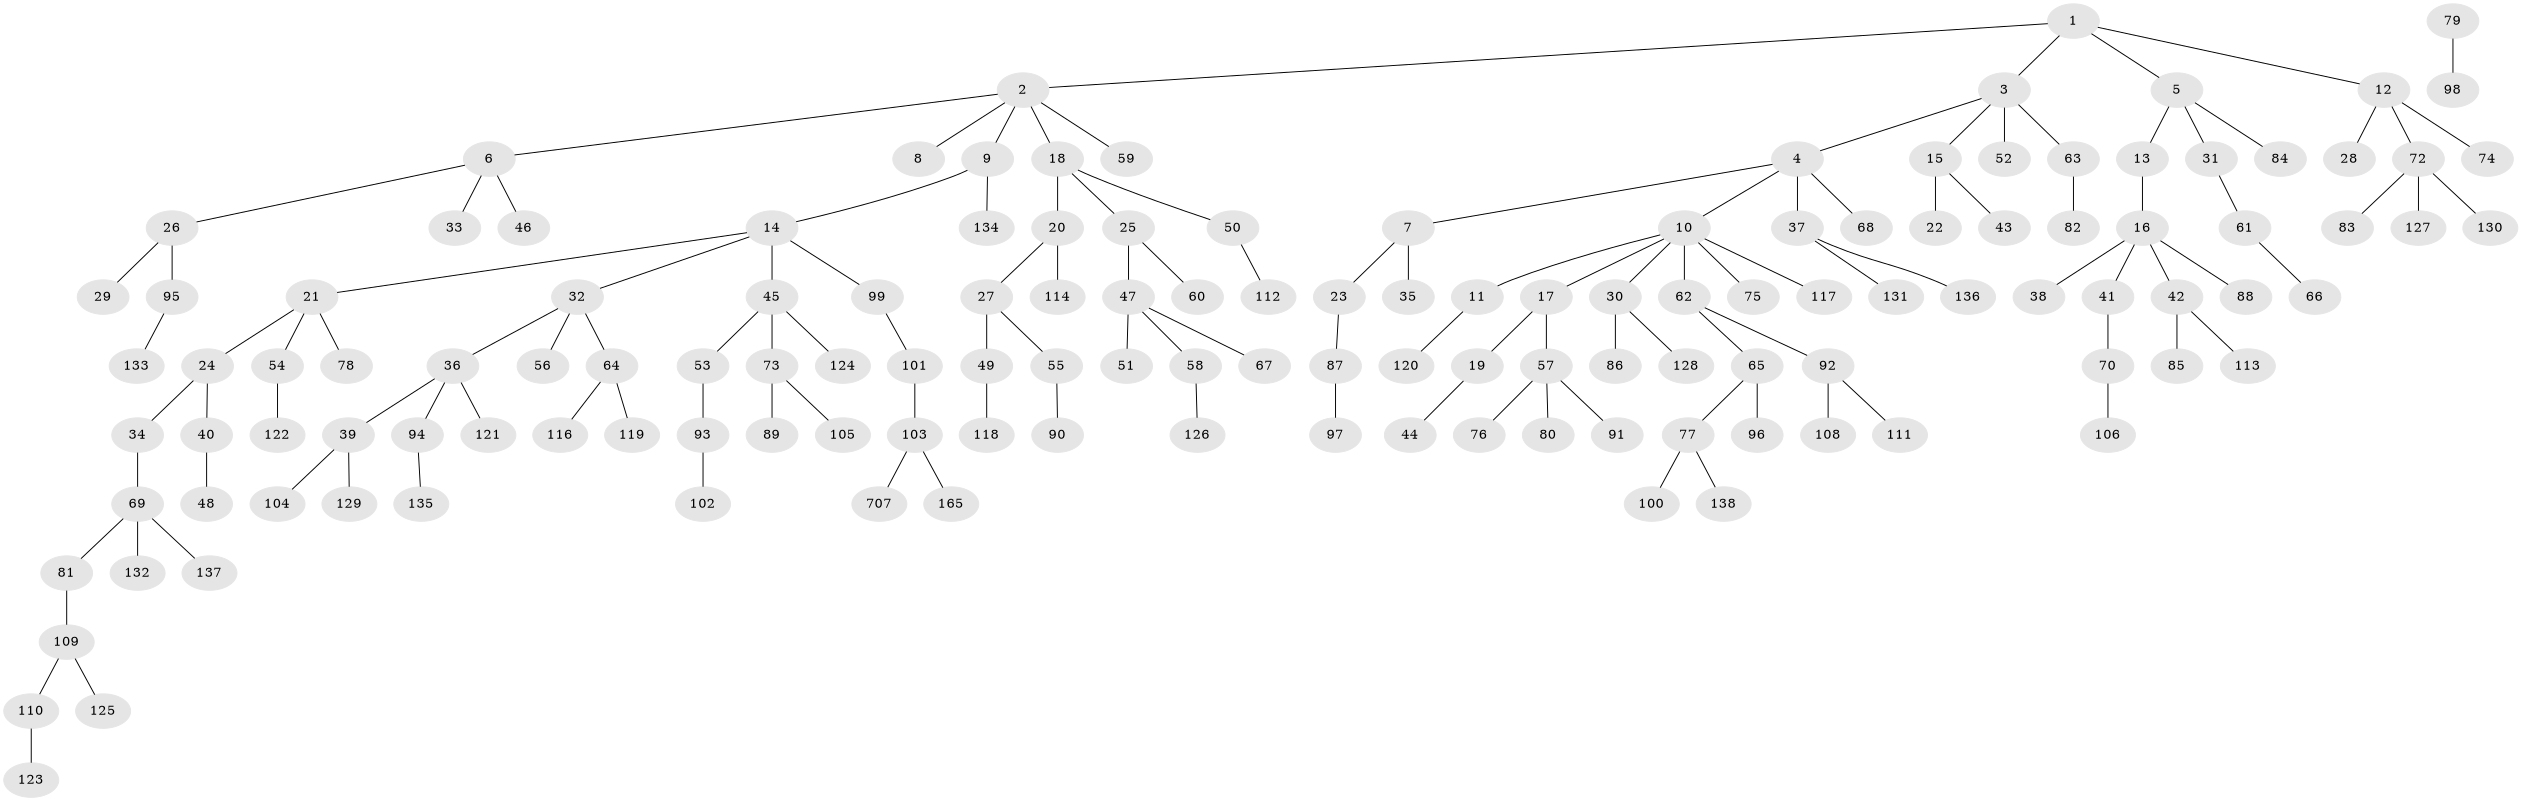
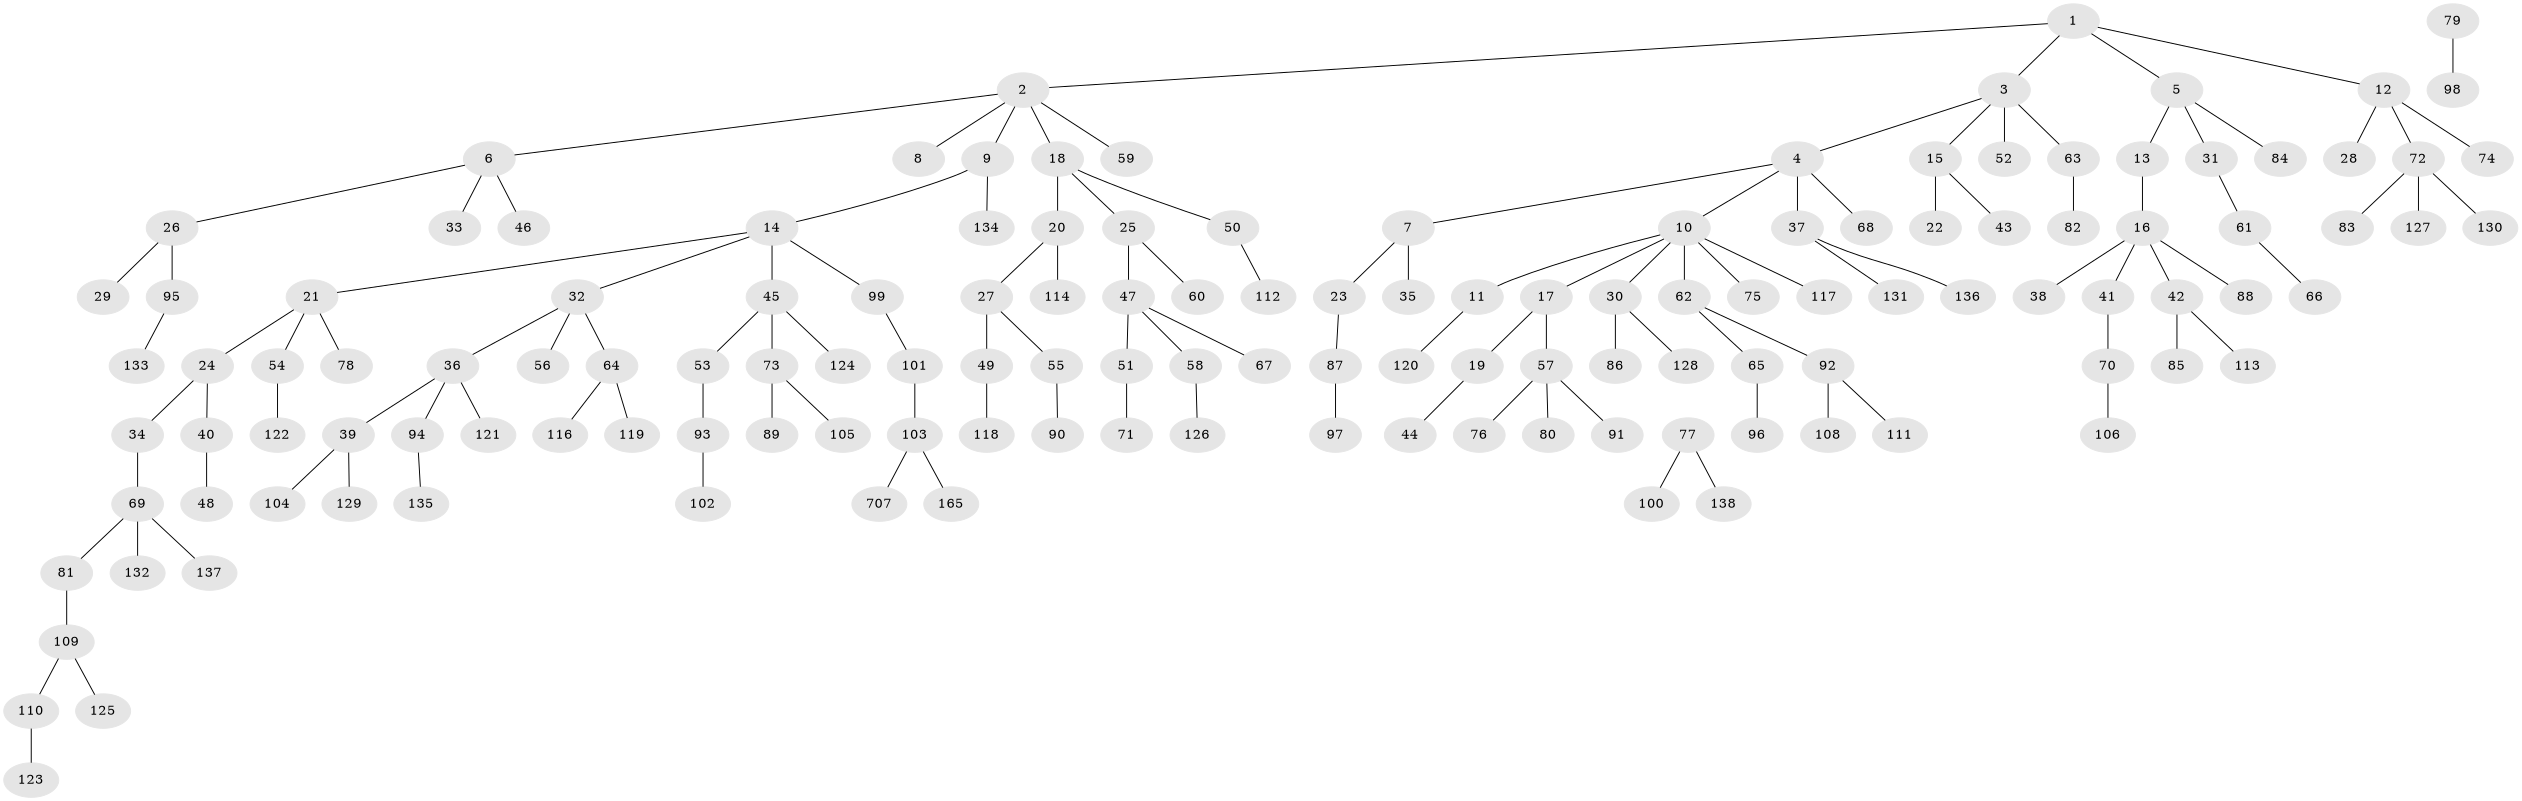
edge "65" -- "77": removed
node "71": added
